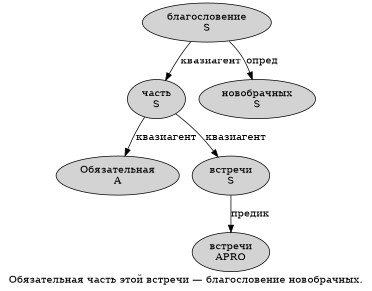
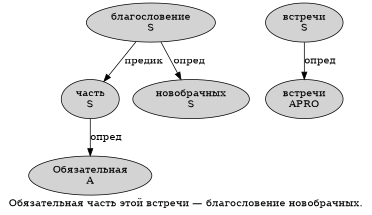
edge "благословение S" -> "часть S": label "квазиагент" -> "предик"
edge "часть S" -> "встречи S": removed, label "квазиагент"
edge "часть S" -> "Обязательная A": label "квазиагент" -> "опред"
edge "встречи S" -> "встречи APRO": label "предик" -> "опред"
